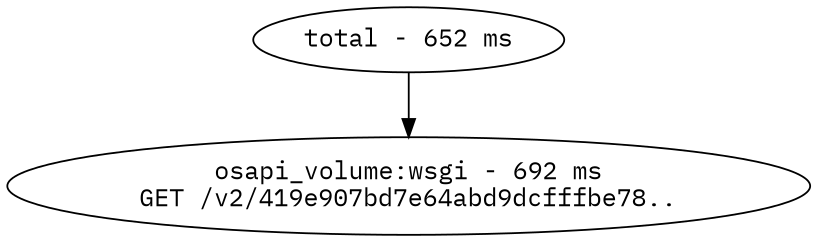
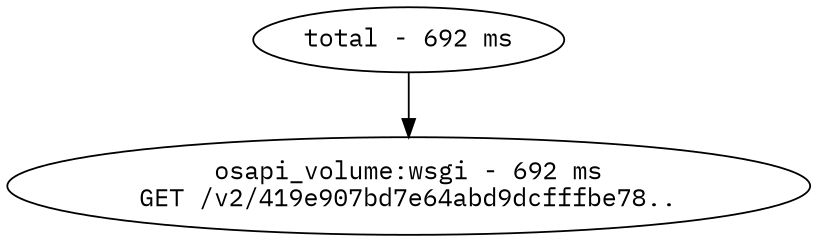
node "total - 652 ms": label "total - 652 ms" -> "total - 692 ms"
